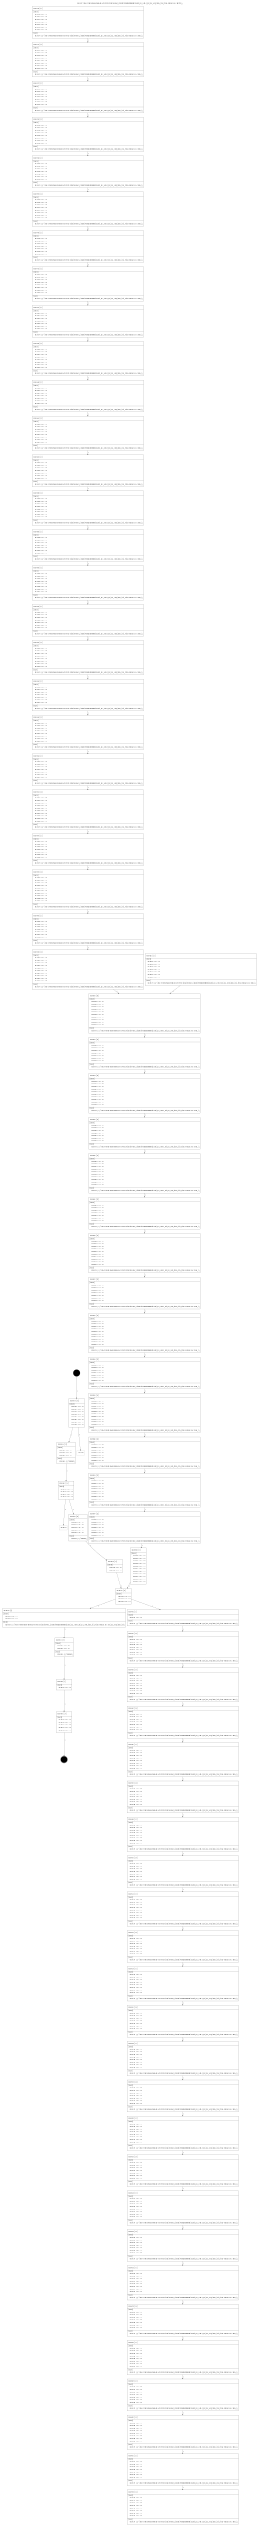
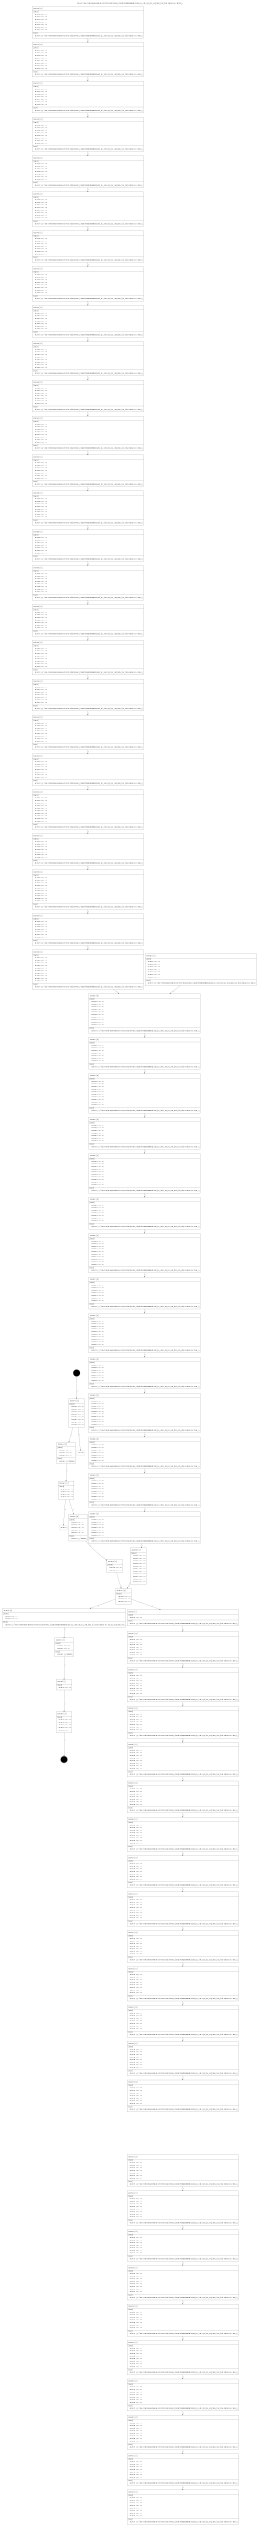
node "0x1095dc [35]": removed
